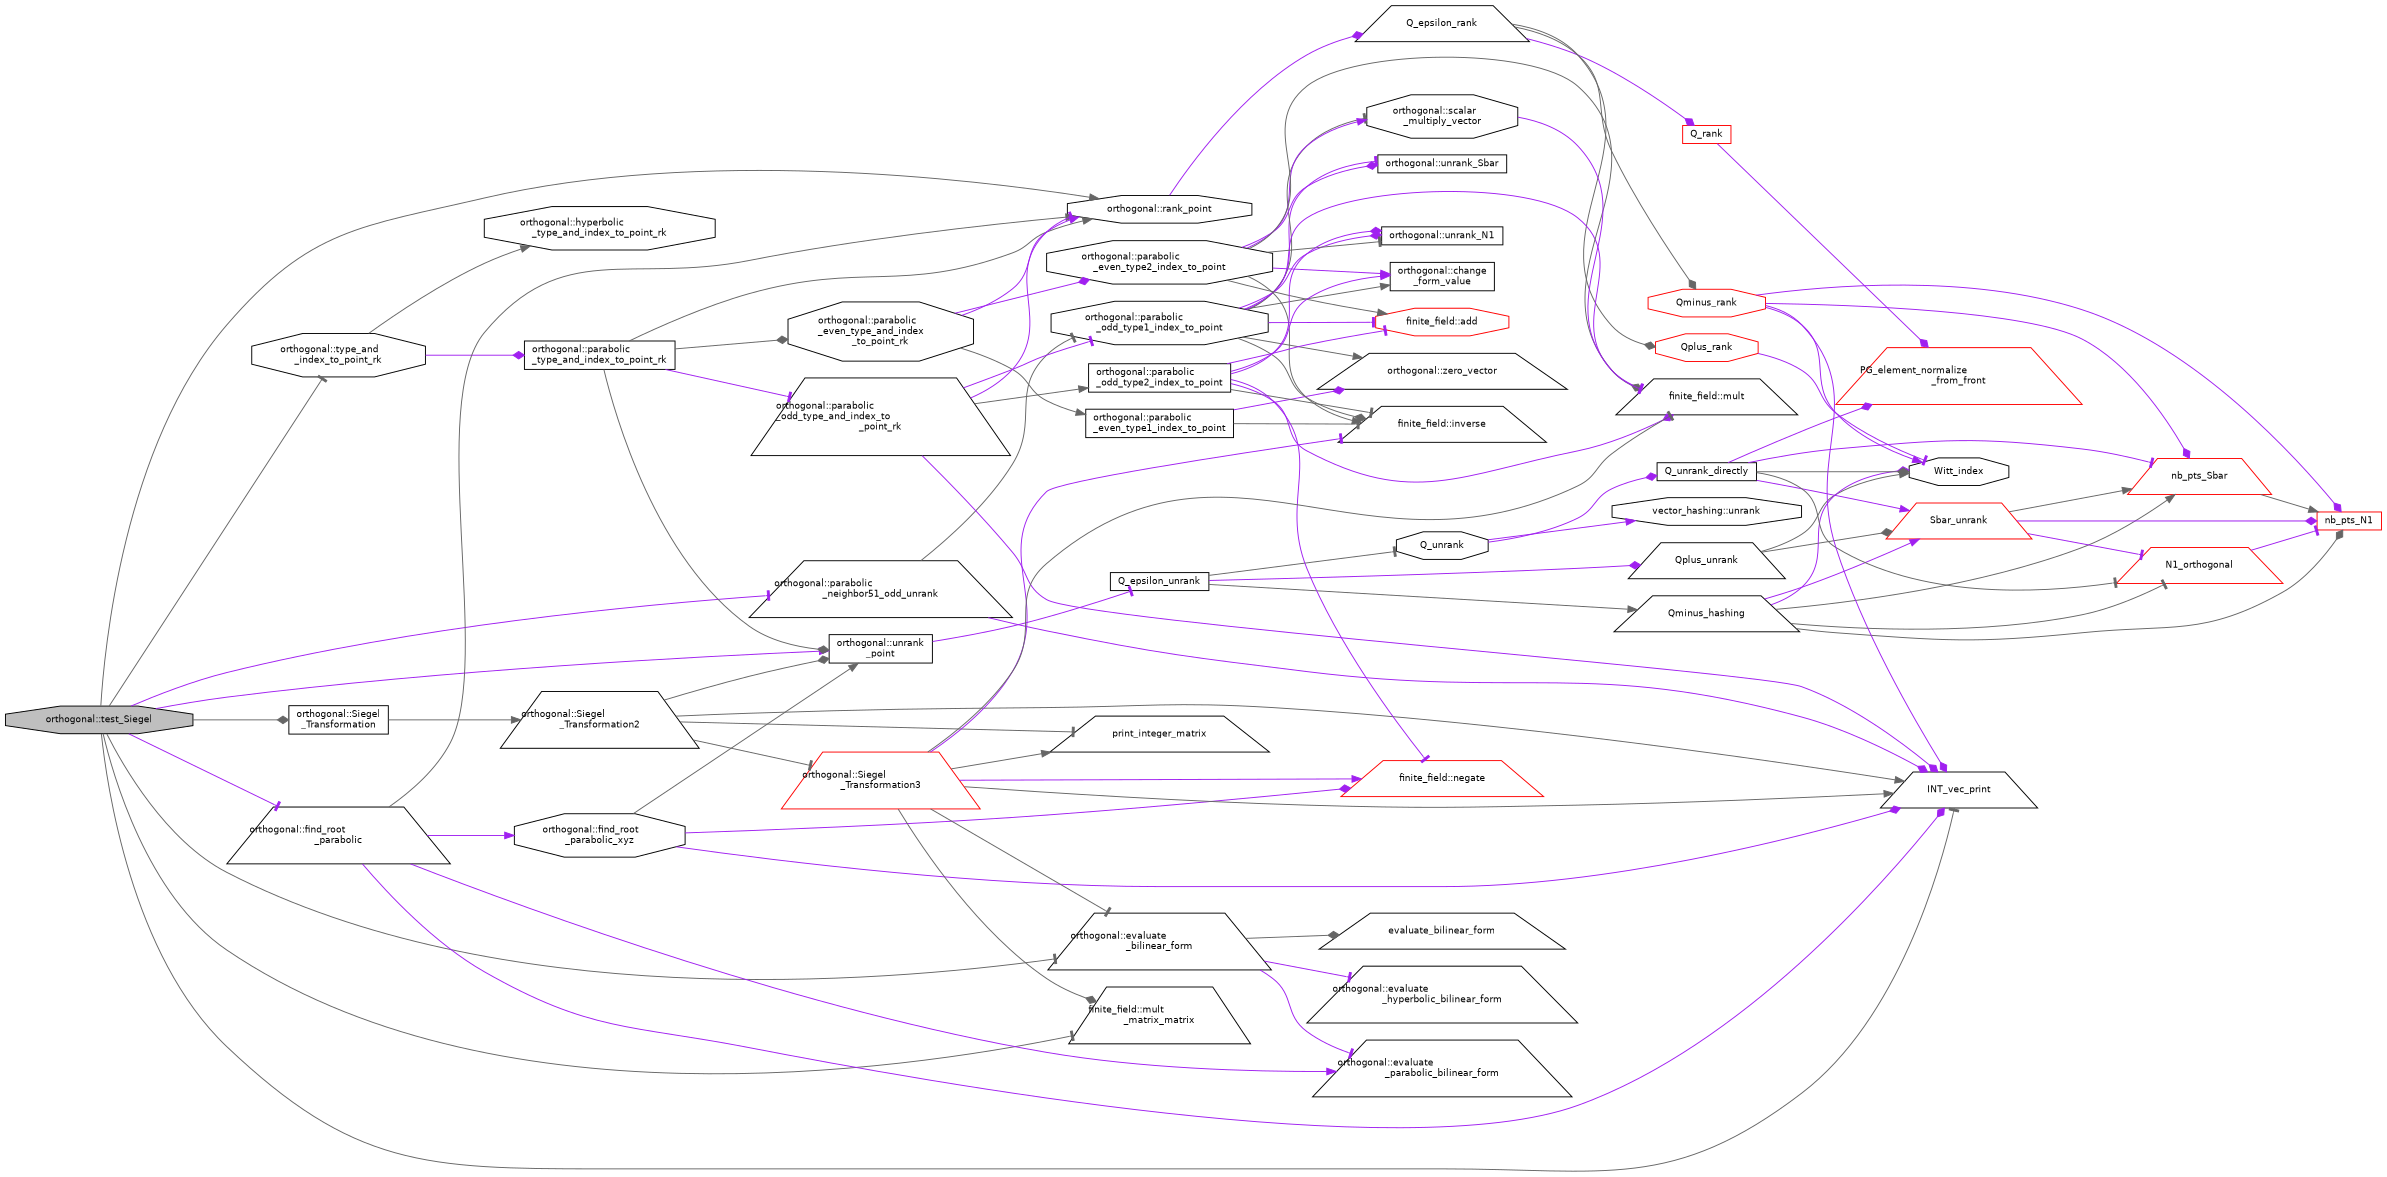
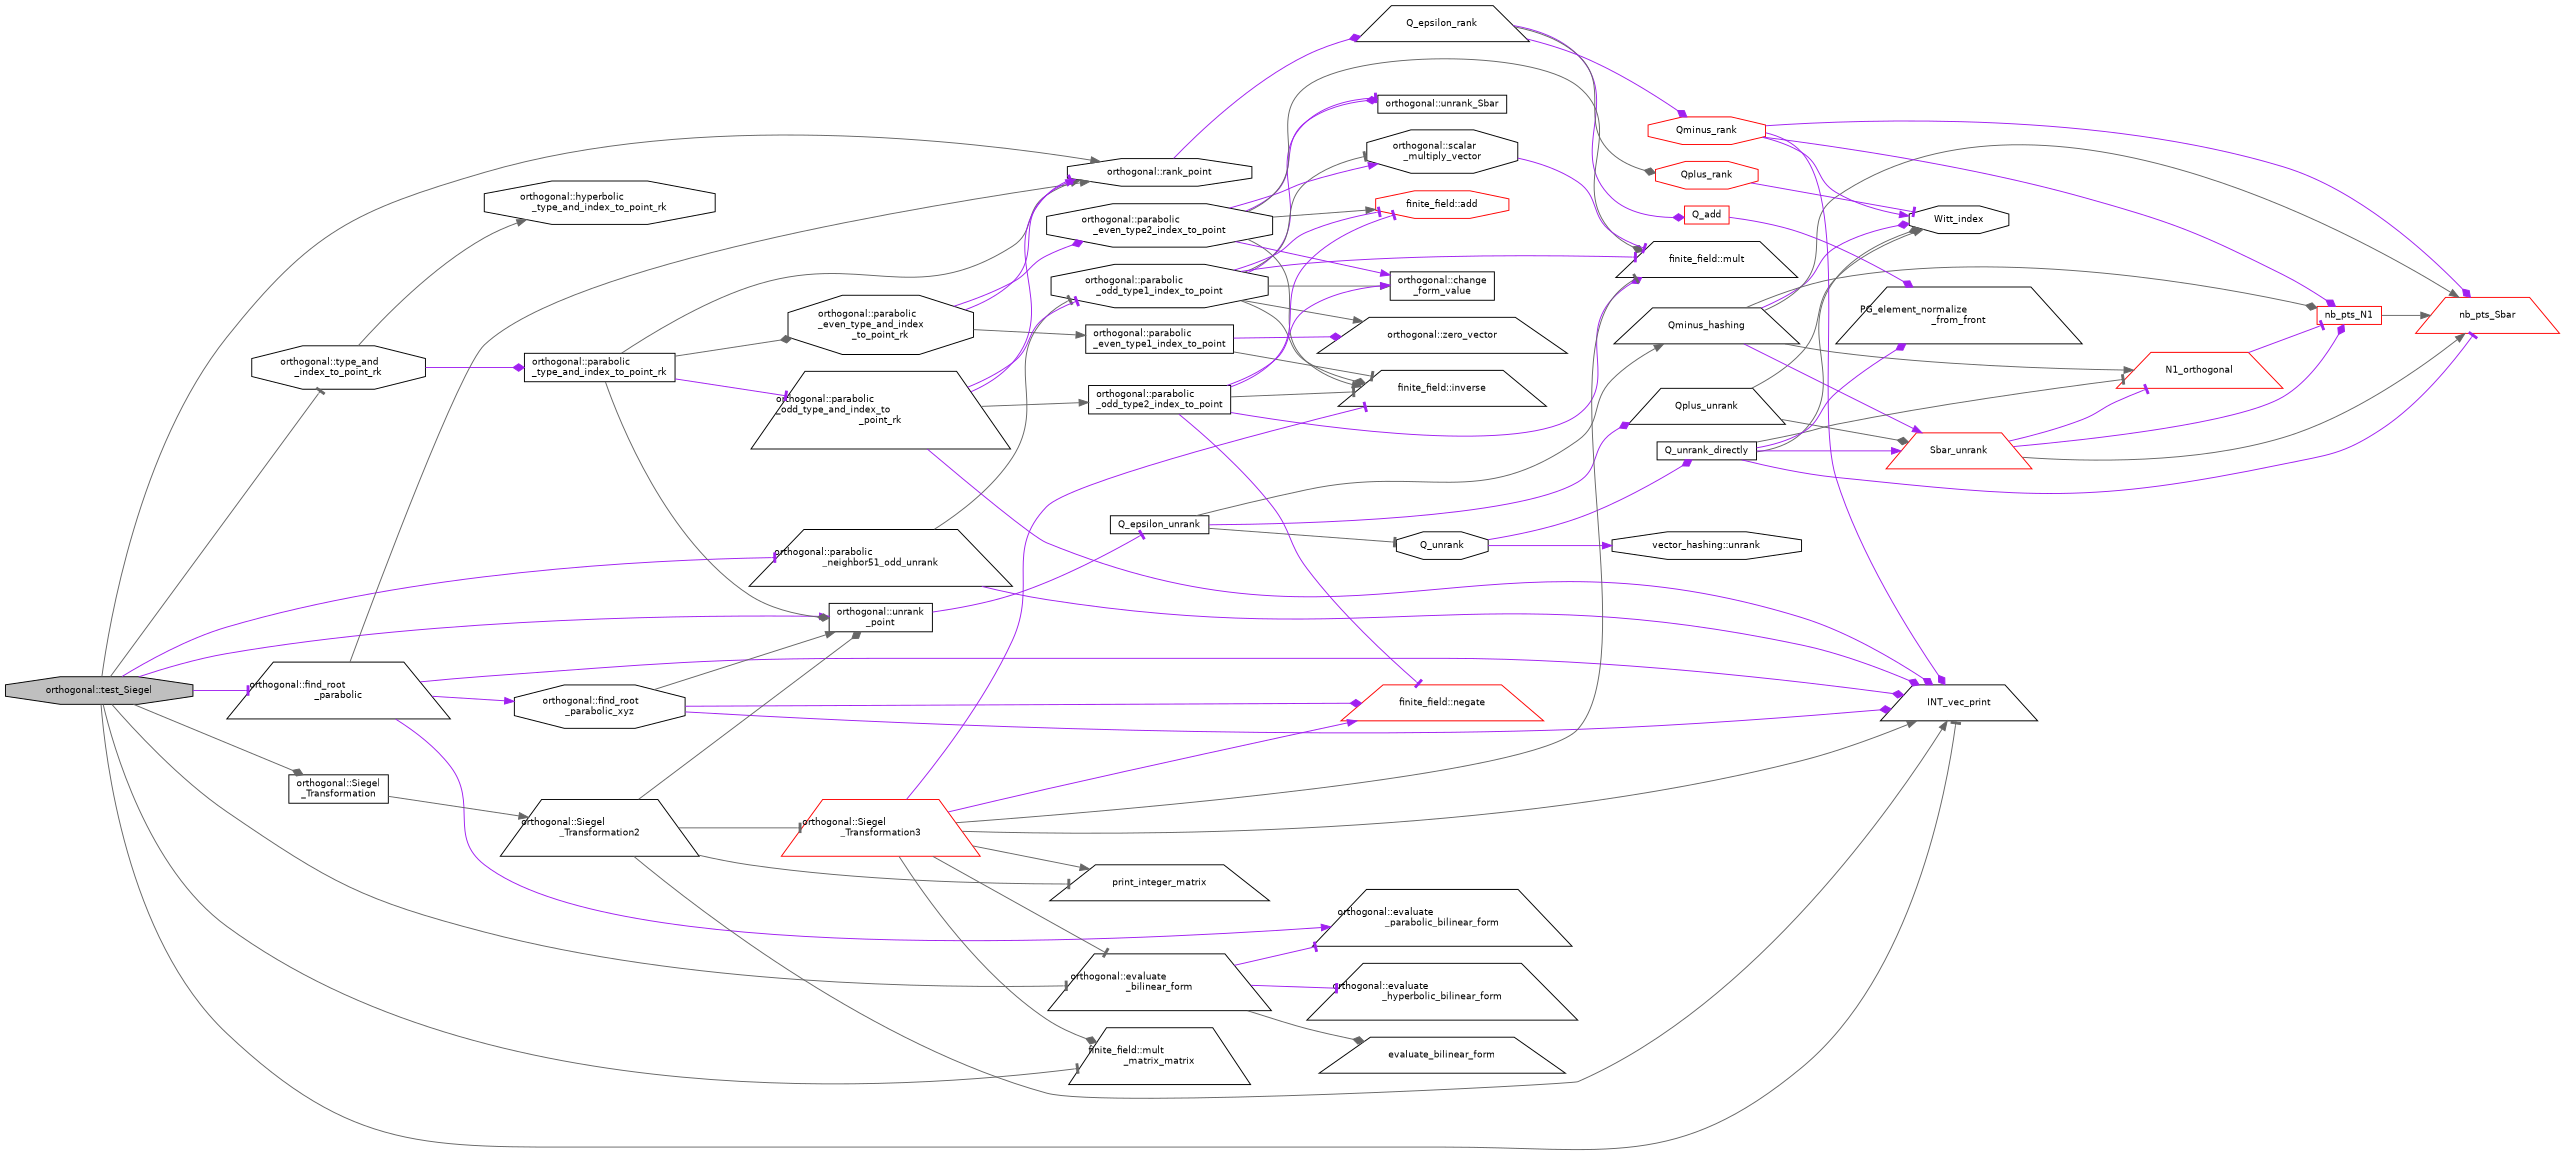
node "Q_rank": label "Q_rank" -> "Q_add"
edge "Q_epsilon_rank" -> "Qminus_rank": color gray40 -> purple
node "orthogonal::unrank_N1": removed
node "PG_element_normalize _from_front": color red -> black
edge "nb_pts_Sbar" -> "nb_pts_N1": reversed
edge "Qminus_hashing" -> "N1_orthogonal": arrowhead tee -> normal
